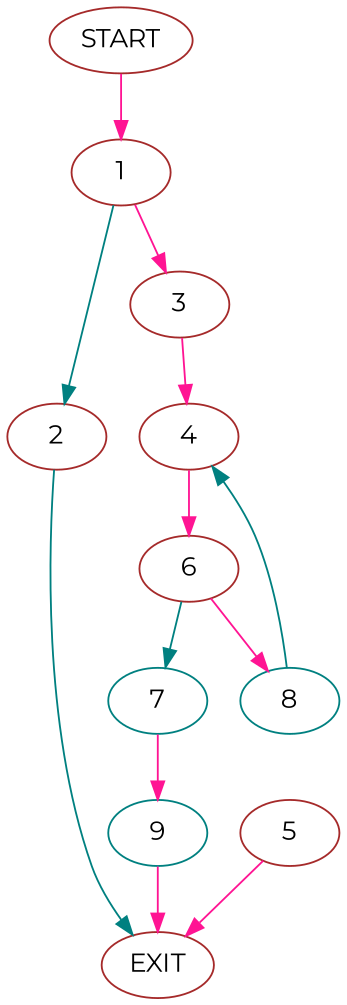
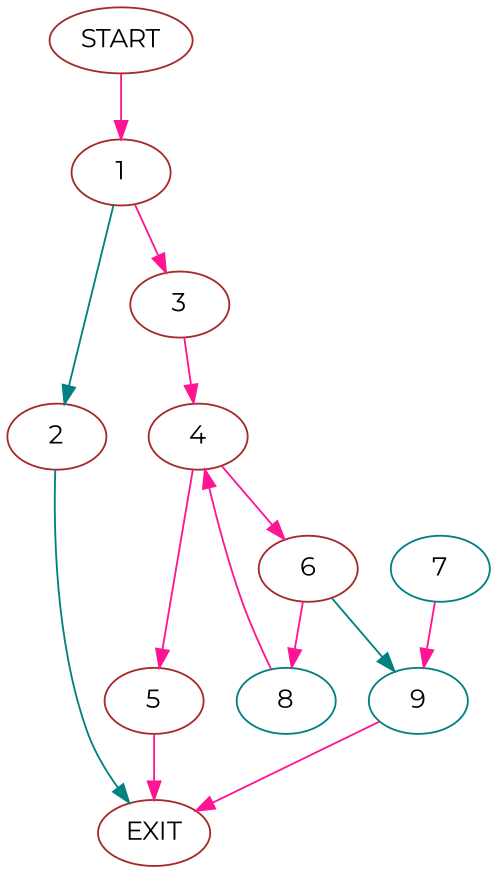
edge "4" -> "5": added
edge "8" -> "4": color teal -> deeppink
edge "6" -> "7": now "6" -> "9"
